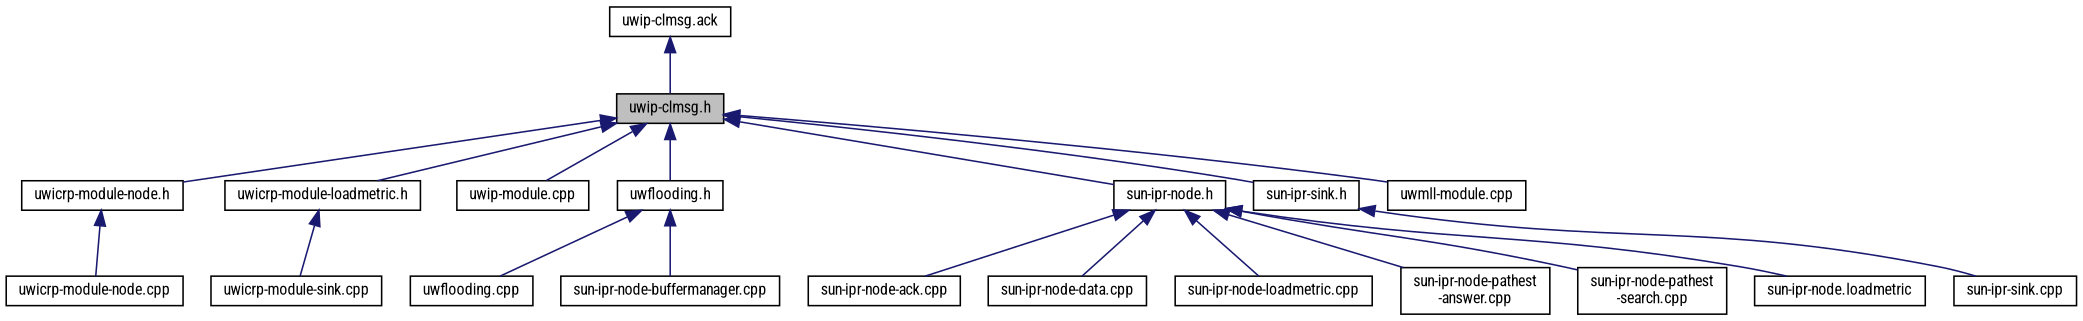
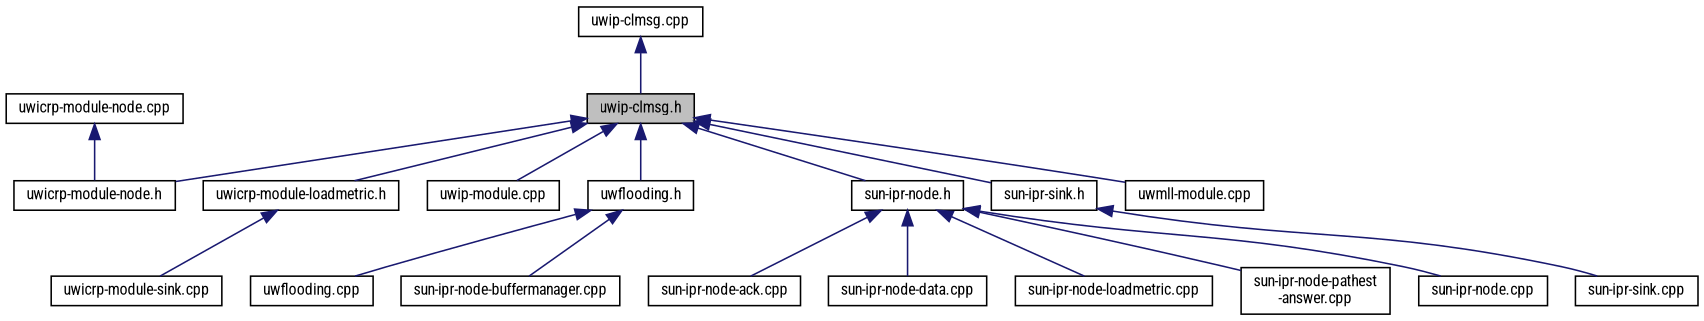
node "uwip-clmsg.ack": label "uwip-clmsg.ack" -> "uwip-clmsg.cpp"
edge "uwicrp-module-node.cpp" -> "uwicrp-module-node.h": reversed
node "sun-ipr-node-pathest -search.cpp": removed
node "sun-ipr-node.loadmetric": label "sun-ipr-node.loadmetric" -> "sun-ipr-node.cpp"
